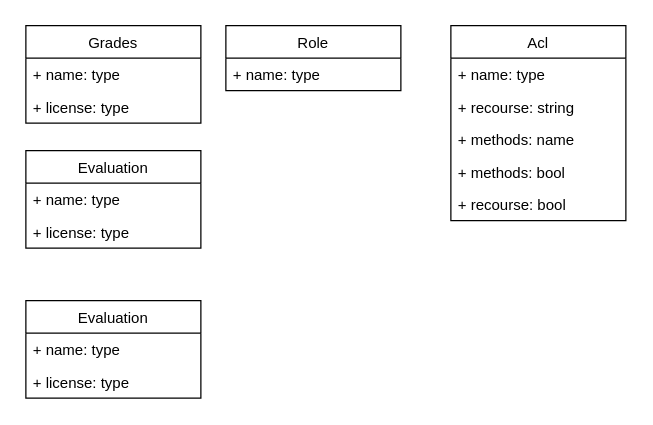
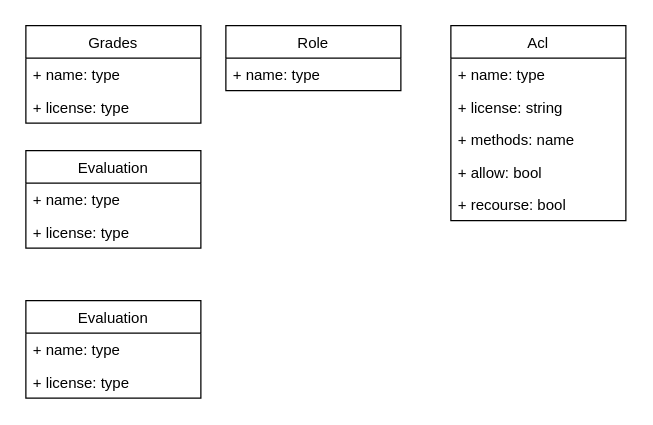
node "+ recourse: string": label "+ recourse: string" -> "+ license: string"
node "+ methods: bool": label "+ methods: bool" -> "+ allow: bool"
